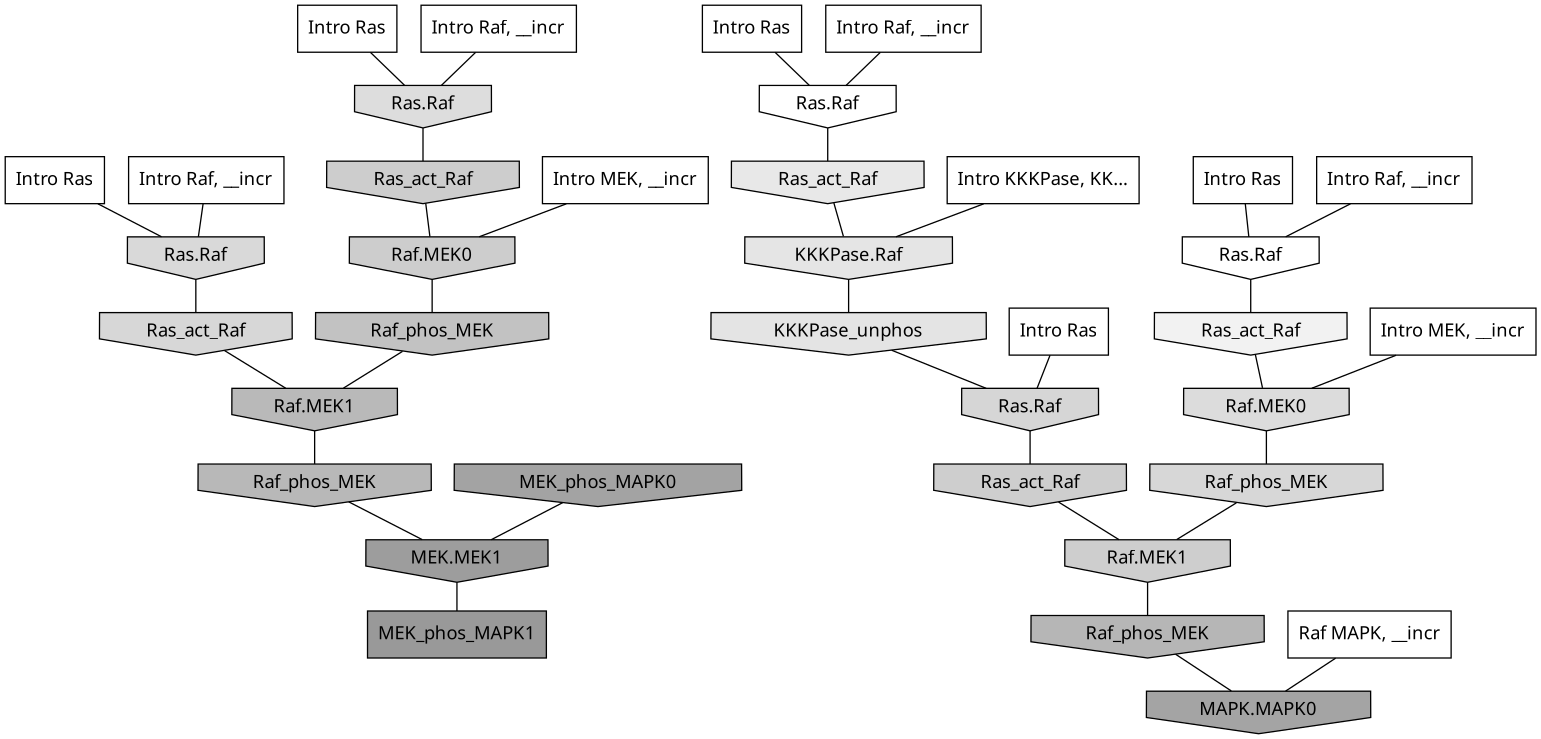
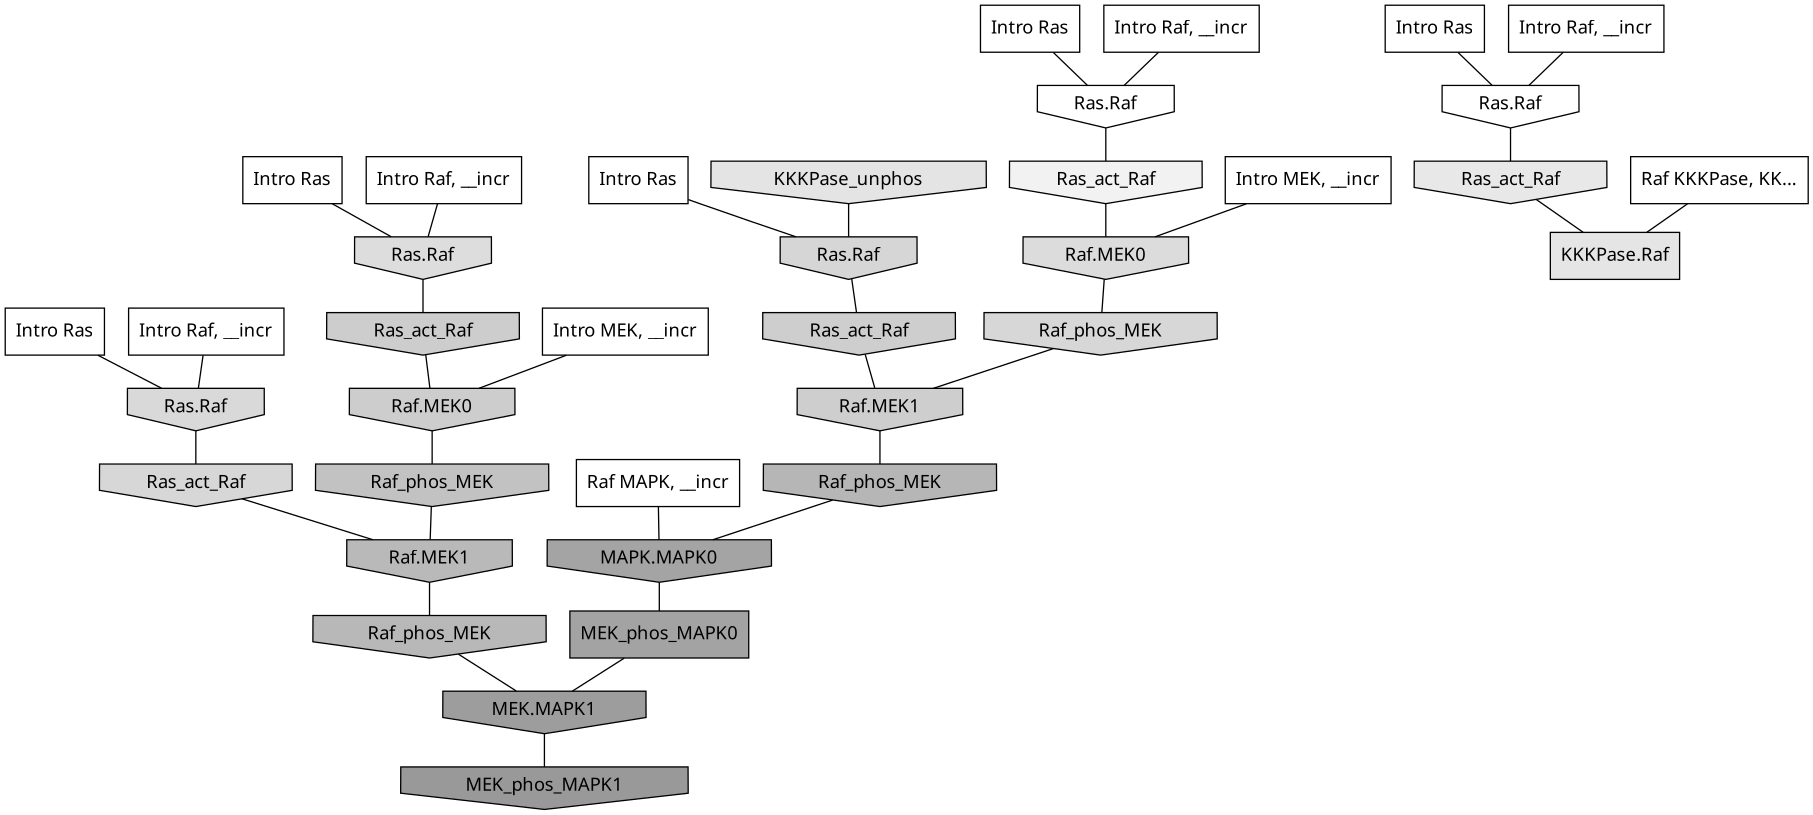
node "Intro KKKPase, KK...": label "Intro KKKPase, KK..." -> "Raf KKKPase, KK..."
node "KKKPase.Raf": shape invhouse -> box
edge "KKKPase.Raf" -- "KKKPase_unphos": removed
node "MEK_phos_MAPK0": shape invhouse -> box
node "MEK.MEK1": label "MEK.MEK1" -> "MEK.MAPK1"
edge "MAPK.MAPK0" -- "MEK_phos_MAPK0": added
node "MEK_phos_MAPK1": shape box -> invhouse
